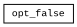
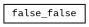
node "opt_false": label "opt_false" -> "false_false"
